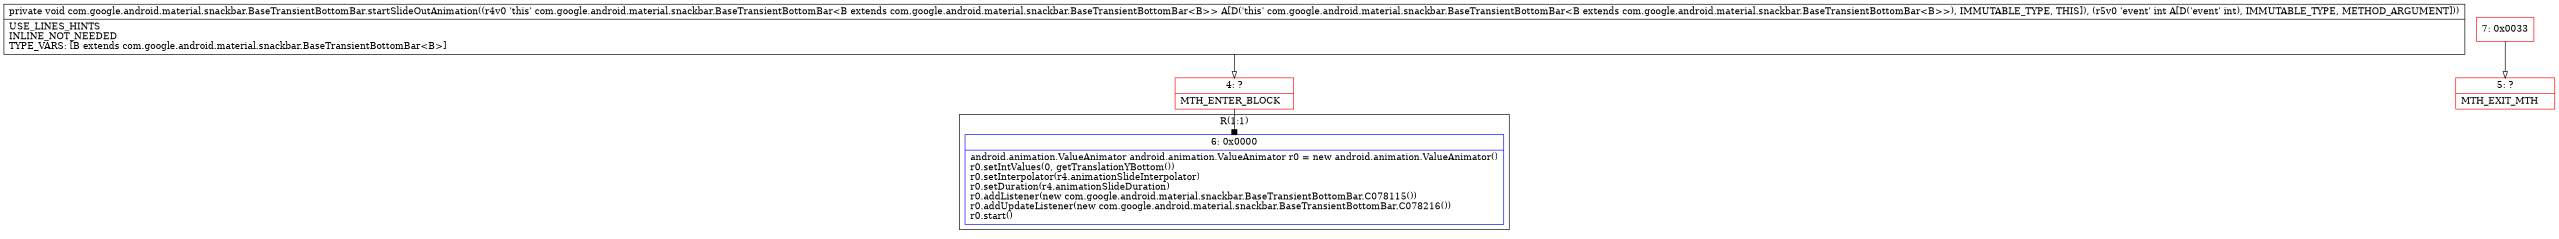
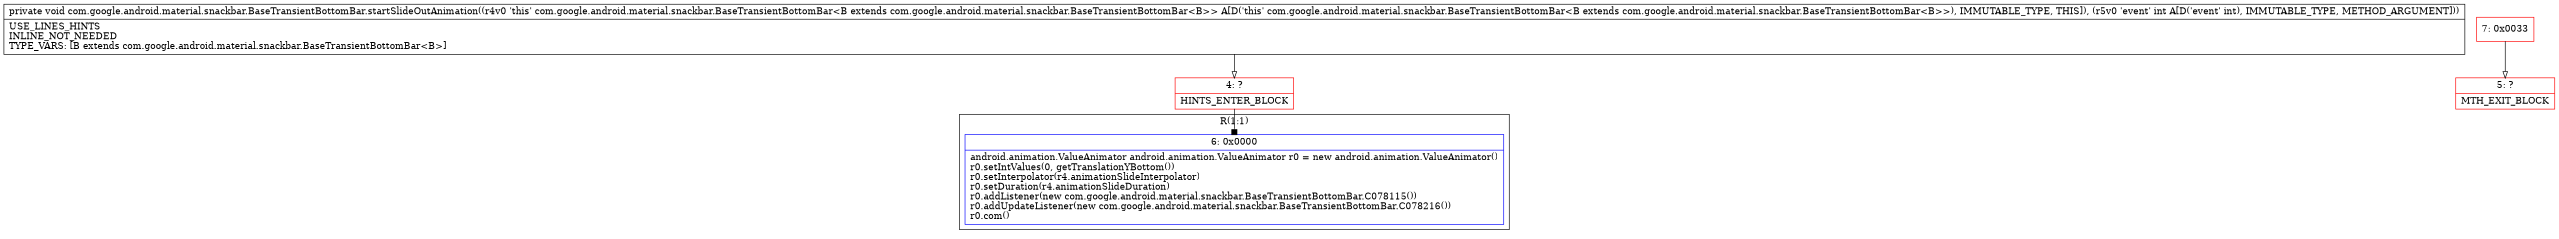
node "4: ?": text "MTH_ENTER_BLOCK" -> "HINTS_ENTER_BLOCK"
node "5: ?": text "MTH_EXIT_MTH" -> "MTH_EXIT_BLOCK"
node "6: 0x0000": text "r0.start()" -> "r0.com()"
